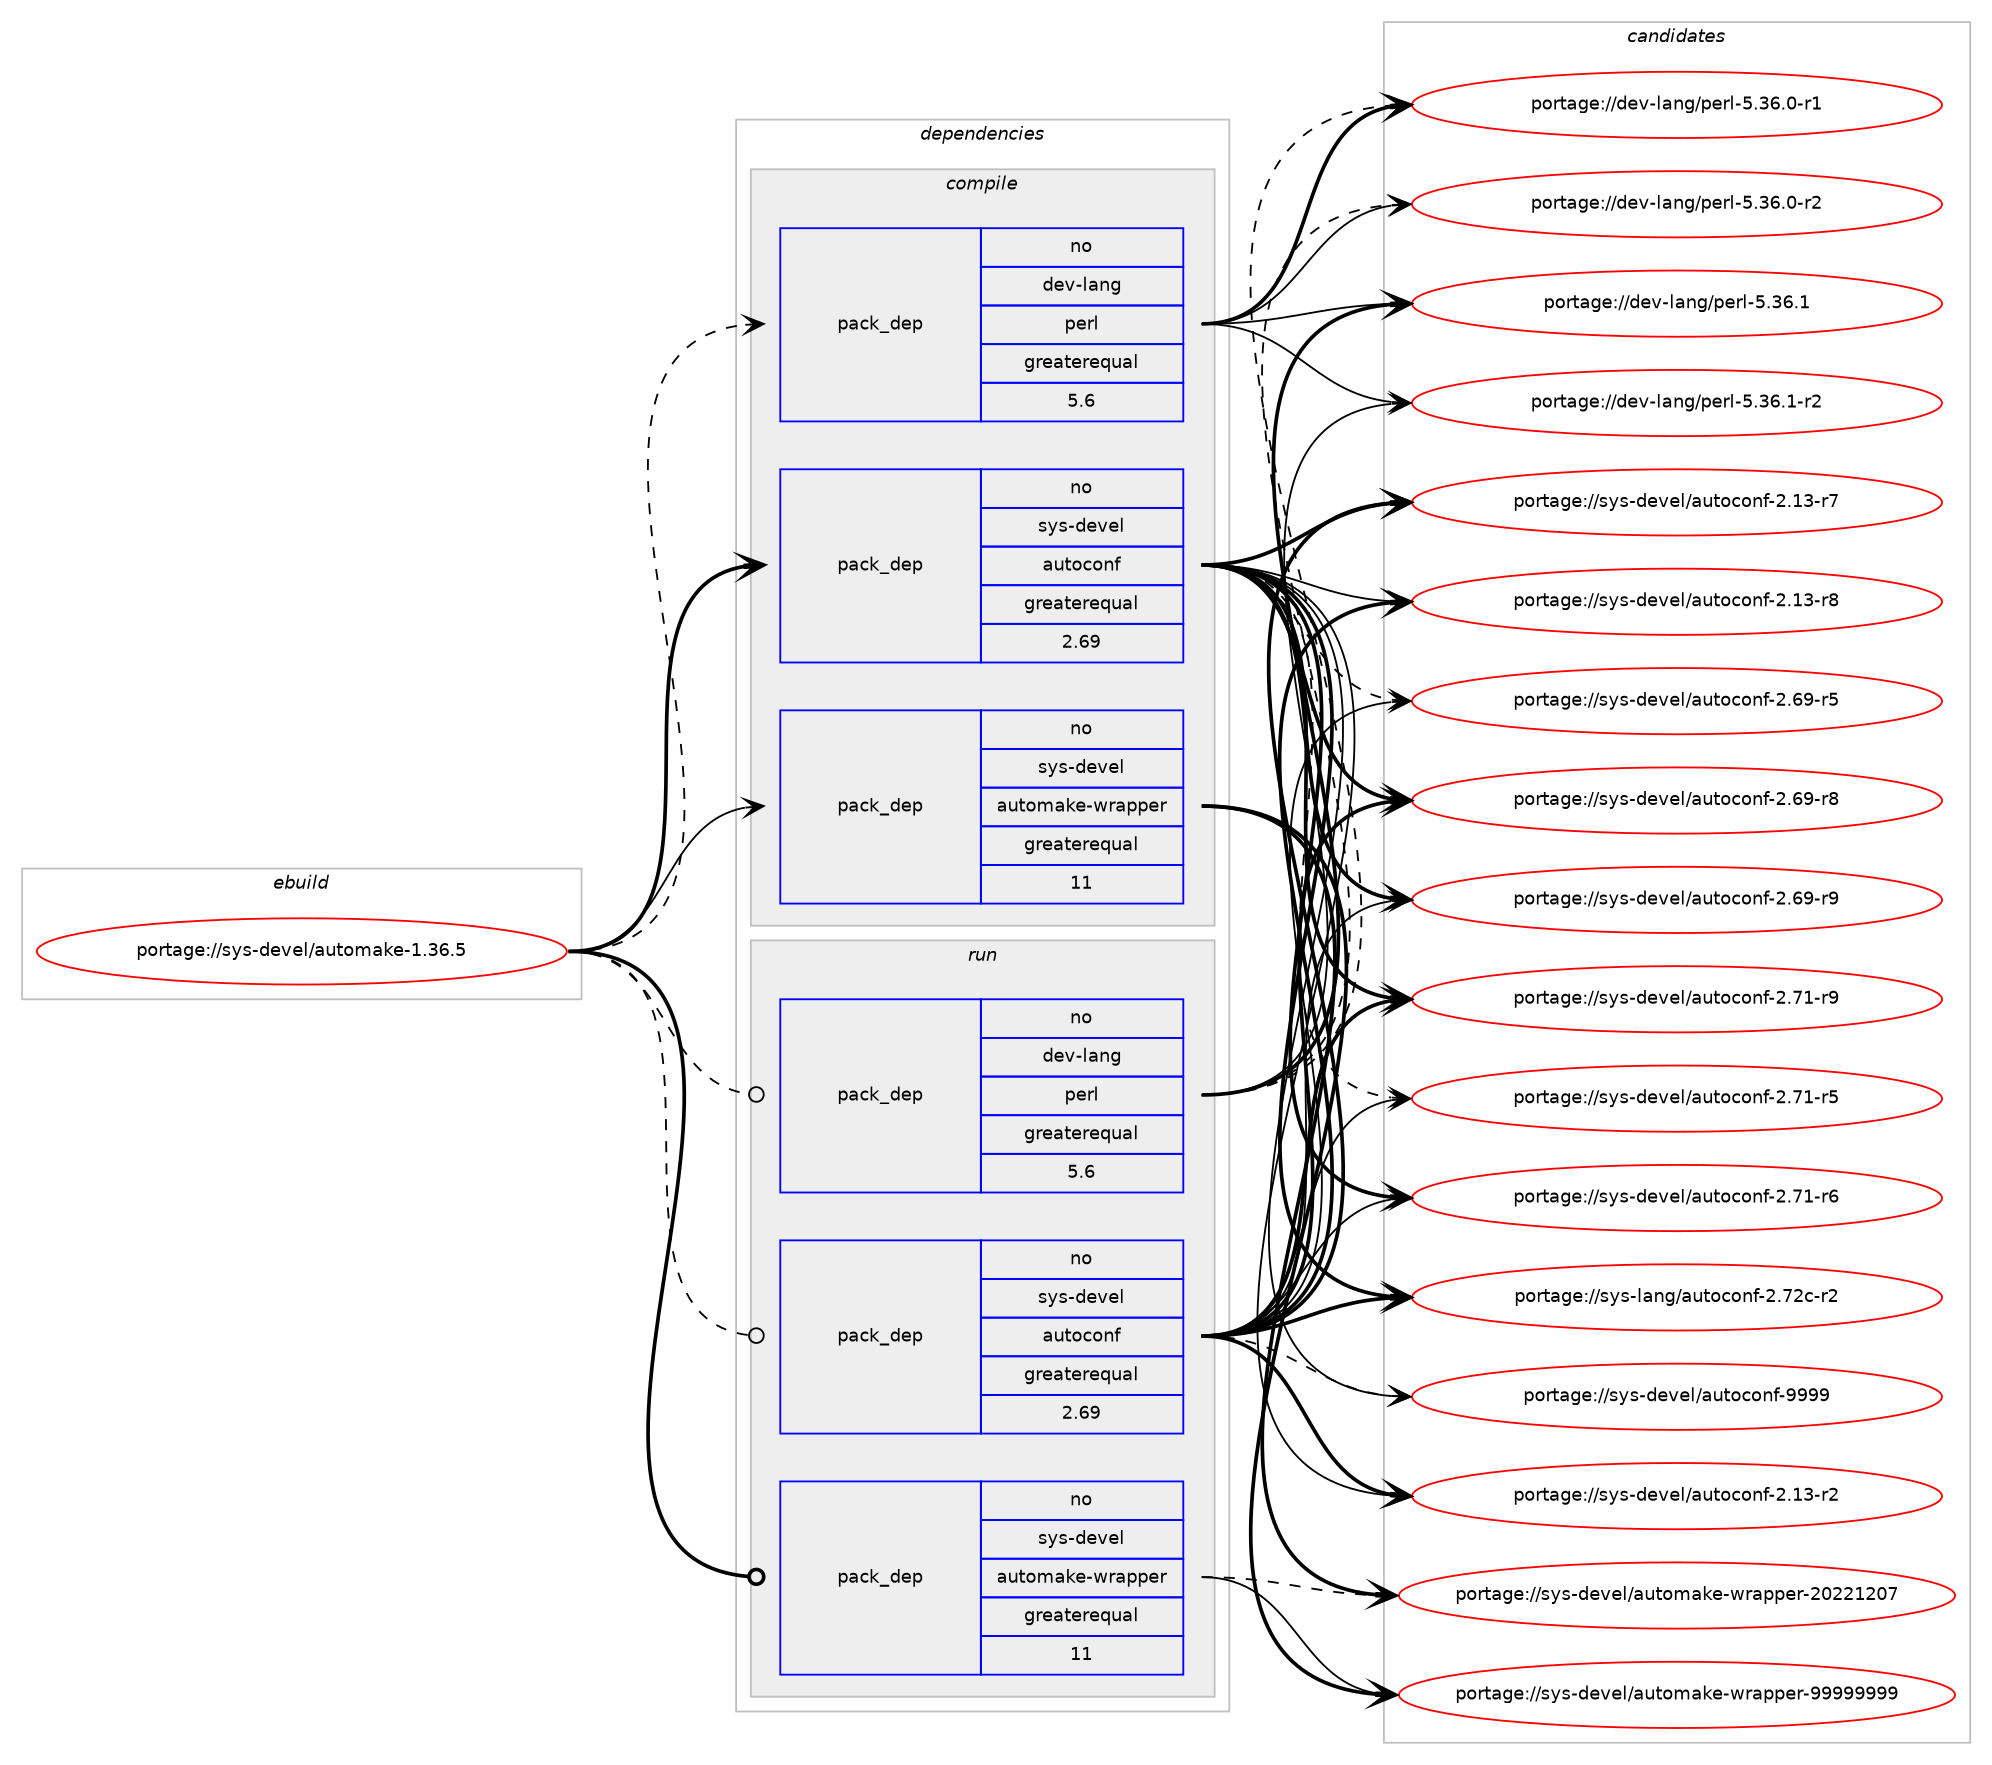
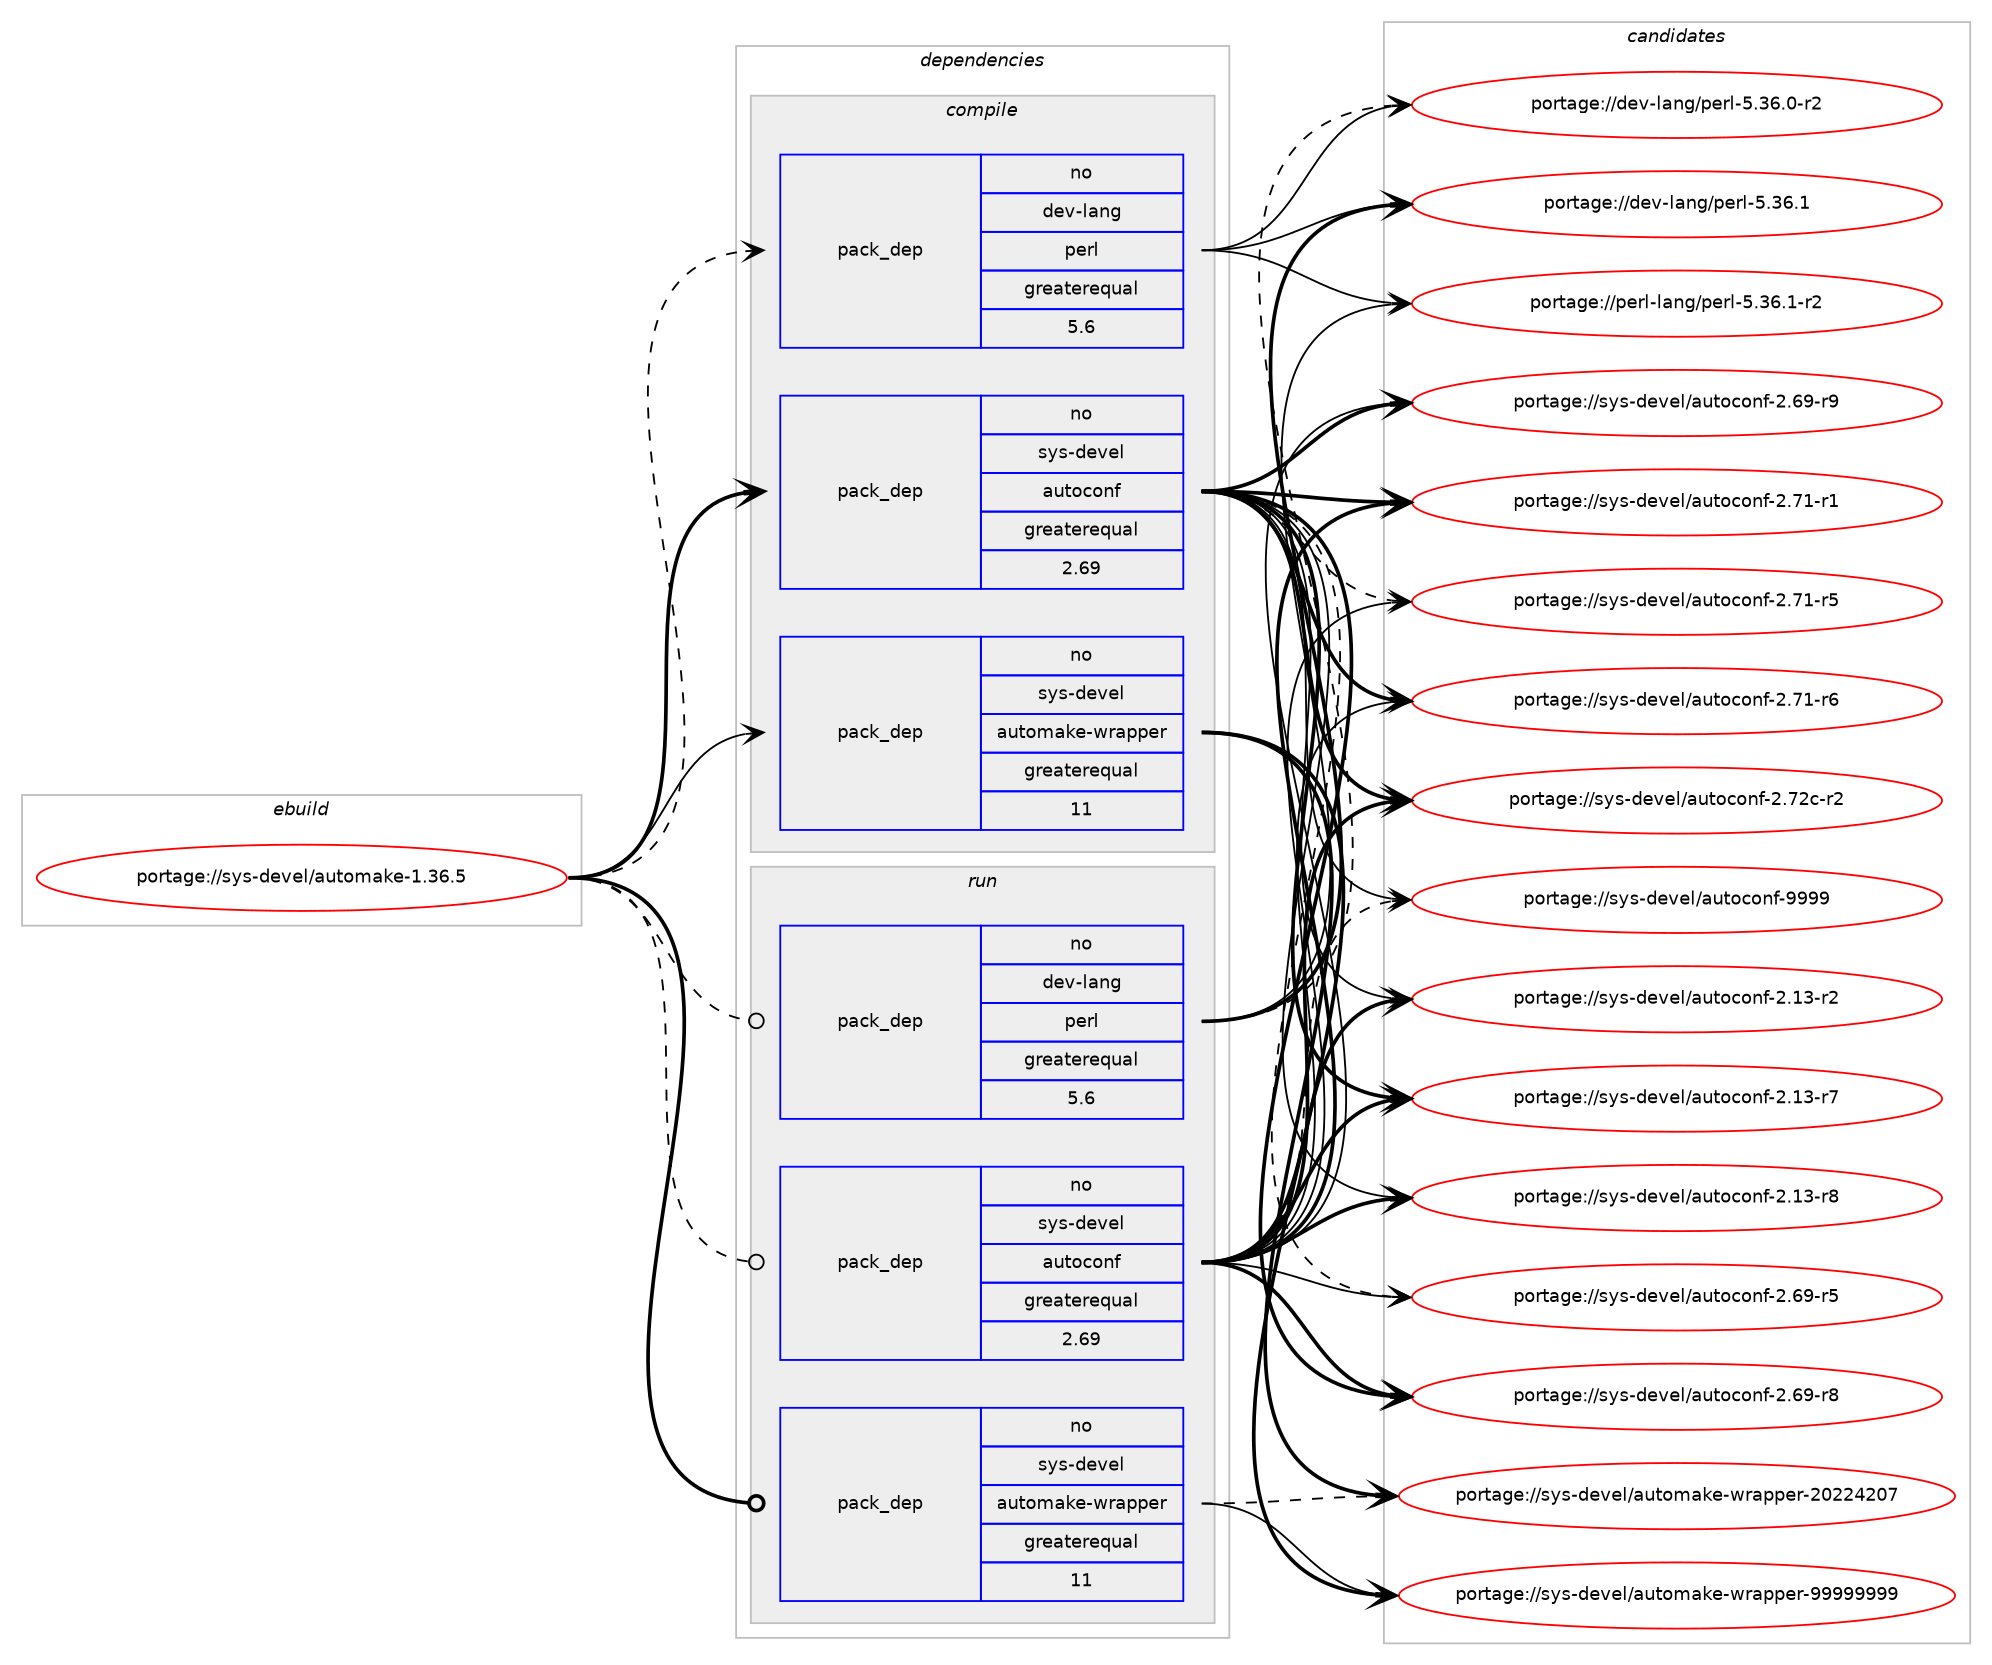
node "portage://dev-lang/perl-5.36.0-r1": removed
node "portage://dev-lang/perl-5.36.1-r2": label "portage://dev-lang/perl-5.36.1-r2" -> "portage://perl-lang/perl-5.36.1-r2"
node "portage://sys-devel/autoconf-2.71-r9": label "portage://sys-devel/autoconf-2.71-r9" -> "portage://sys-devel/autoconf-2.71-r1"
node "portage://sys-lang/autoconf-2.72c-r2": label "portage://sys-lang/autoconf-2.72c-r2" -> "portage://sys-devel/autoconf-2.72c-r2"
node "portage://sys-devel/automake-wrapper-20221207": label "portage://sys-devel/automake-wrapper-20221207" -> "portage://sys-devel/automake-wrapper-20224207"
